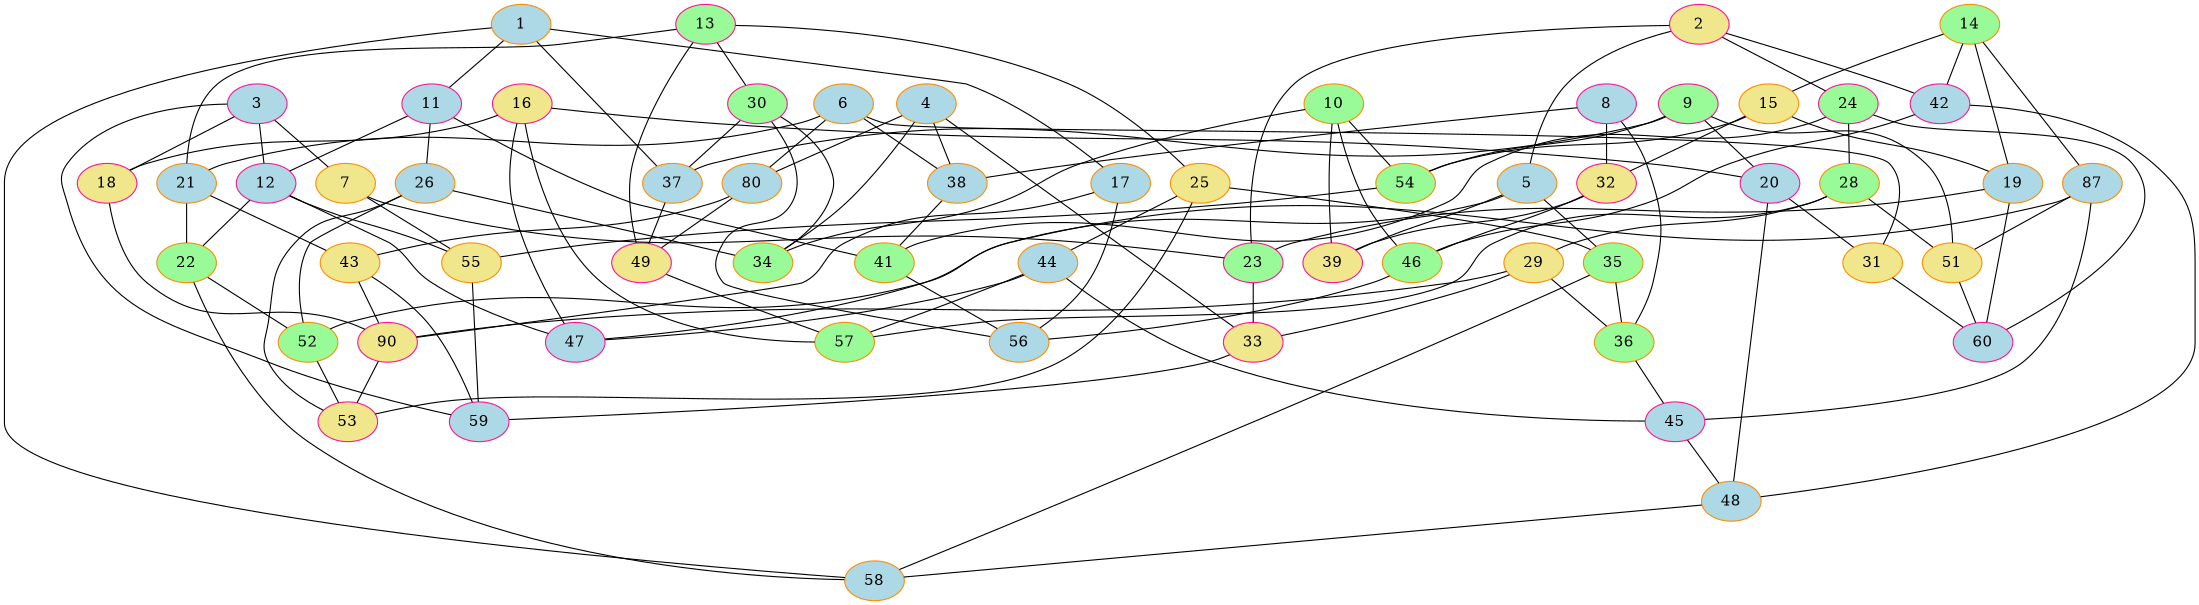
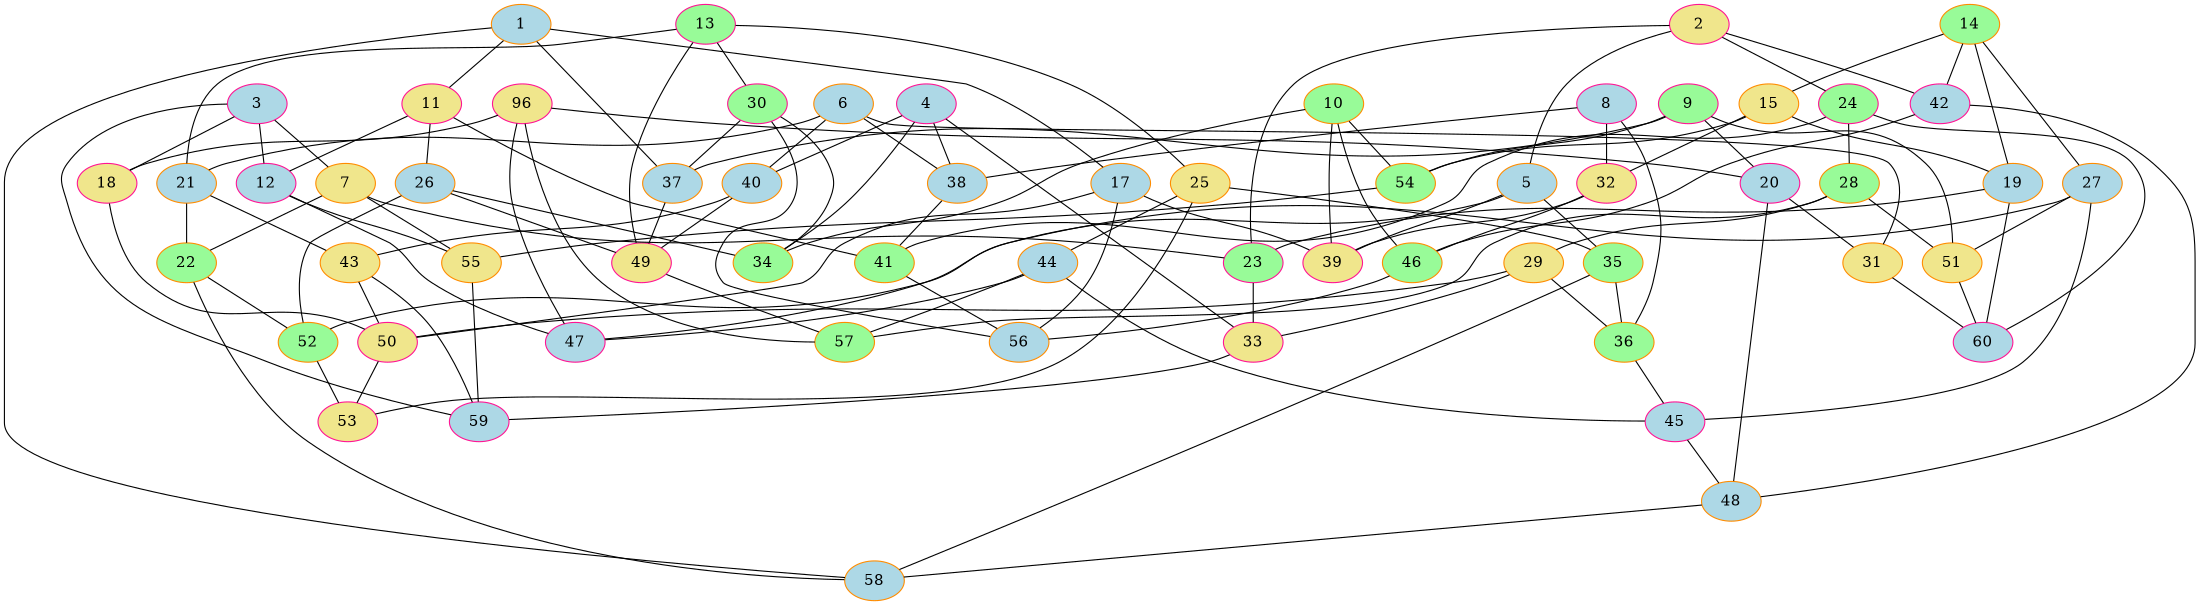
node "11": fillcolor lightblue -> khaki
node "16": label "16" -> "96"
node "4": color darkorange -> deeppink
node "80": label "80" -> "40"
node "87": label "87" -> "27"
edge "12" -- "22": now "7" -- "22"
edge "17" -- "39": added
edge "26" -- "53": now "26" -- "49"
node "90": label "90" -> "50"
